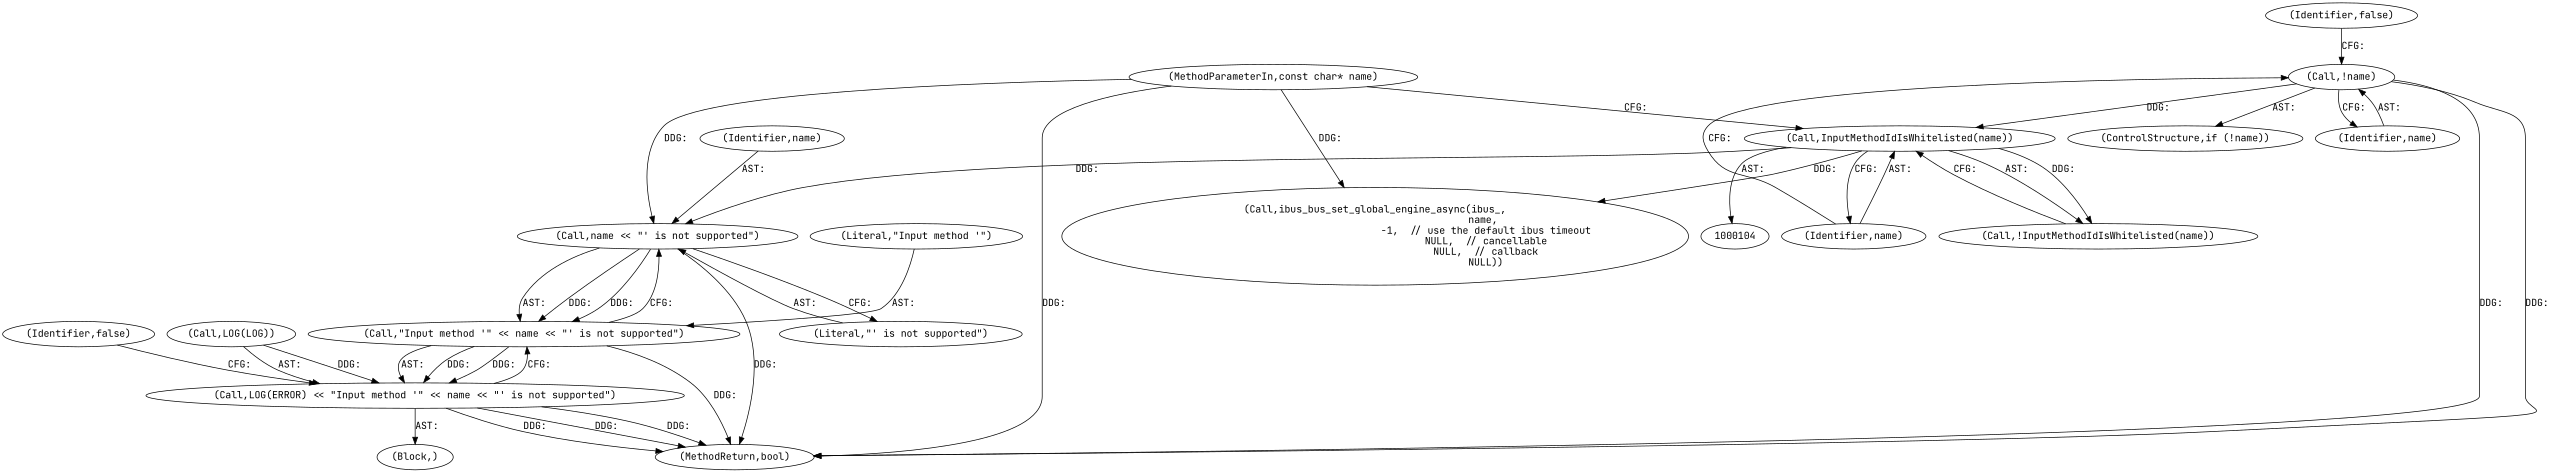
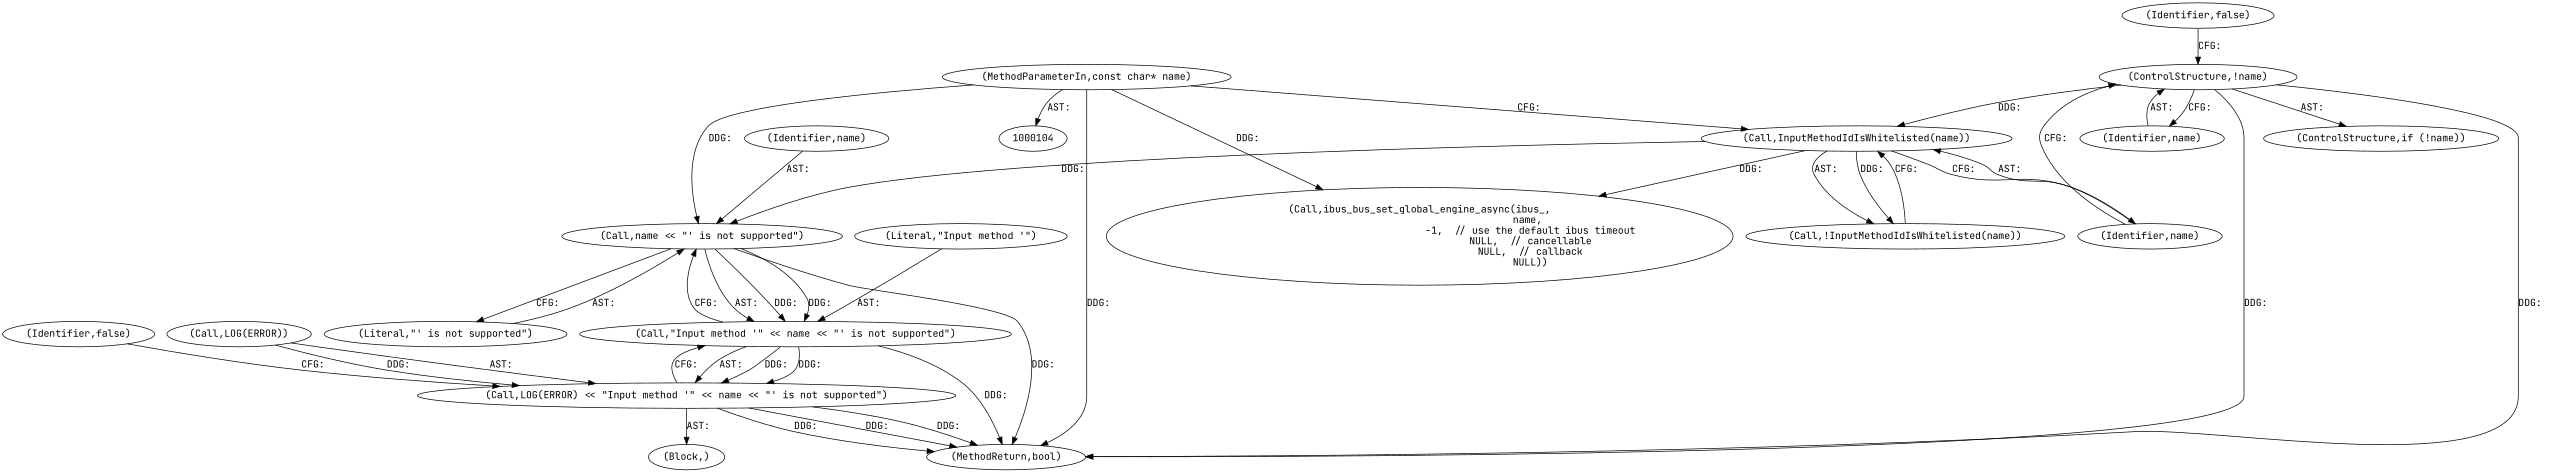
node "(Call,!name)": label "(Call,!name)" -> "(ControlStructure,!name)"
edge "(Call,InputMethodIdIsWhitelisted(name))" -> "1000104": now "(MethodParameterIn,const char* name)" -> "1000104"
node "(Call,LOG(LOG))": label "(Call,LOG(LOG))" -> "(Call,LOG(ERROR))"
